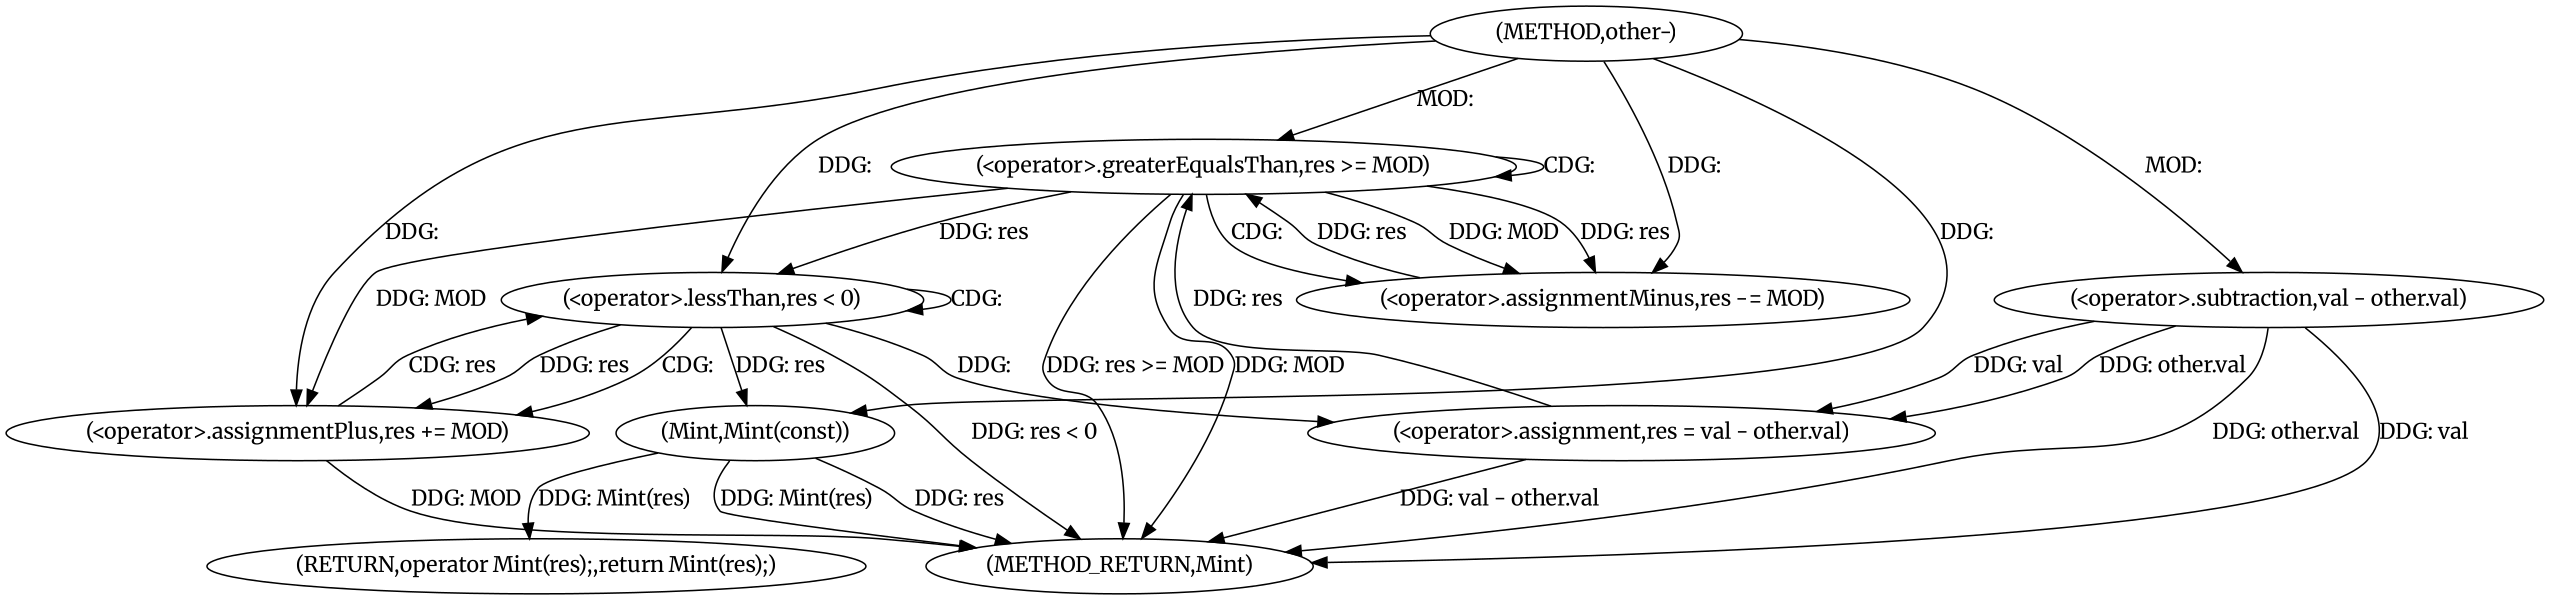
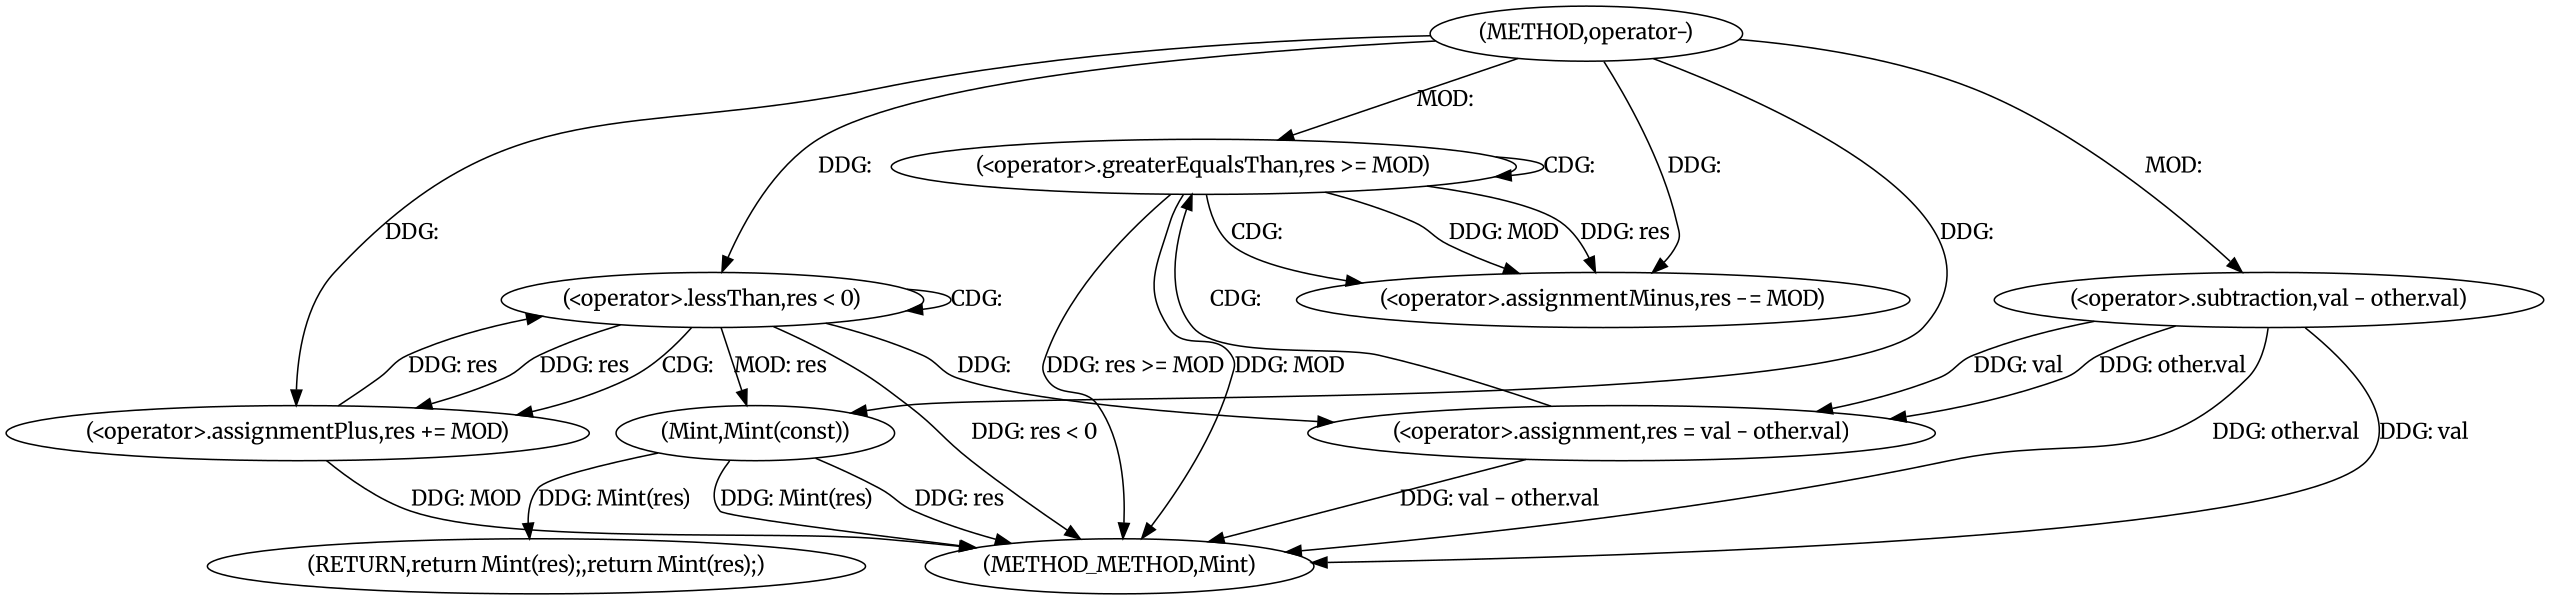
node "(METHOD,other-)": label "(METHOD,other-)" -> "(METHOD,operator-)"
edge "(<operator>.greaterEqualsThan,res >= MOD)" -> "(<operator>.lessThan,res < 0)": removed, label "DDG: res"
edge "(<operator>.greaterEqualsThan,res >= MOD)" -> "(<operator>.assignmentPlus,res += MOD)": removed, label "DDG: MOD"
edge "(<operator>.assignmentMinus,res -= MOD)" -> "(<operator>.greaterEqualsThan,res >= MOD)": removed, label "DDG: res"
edge "(<operator>.assignment,res = val - other.val)" -> "(<operator>.greaterEqualsThan,res >= MOD)": label "DDG: res" -> "CDG: "
edge "(<operator>.assignmentPlus,res += MOD)" -> "(<operator>.lessThan,res < 0)": label "CDG: res" -> "DDG: res"
edge "(<operator>.lessThan,res < 0)" -> "(Mint,Mint(const))": label "DDG: res" -> "MOD: res"
node "(RETURN,operator Mint(res);,return Mint(res);)": label "(RETURN,operator Mint(res);,return Mint(res);)" -> "(RETURN,return Mint(res);,return Mint(res);)"
node "(METHOD_RETURN,Mint)": label "(METHOD_RETURN,Mint)" -> "(METHOD_METHOD,Mint)"
